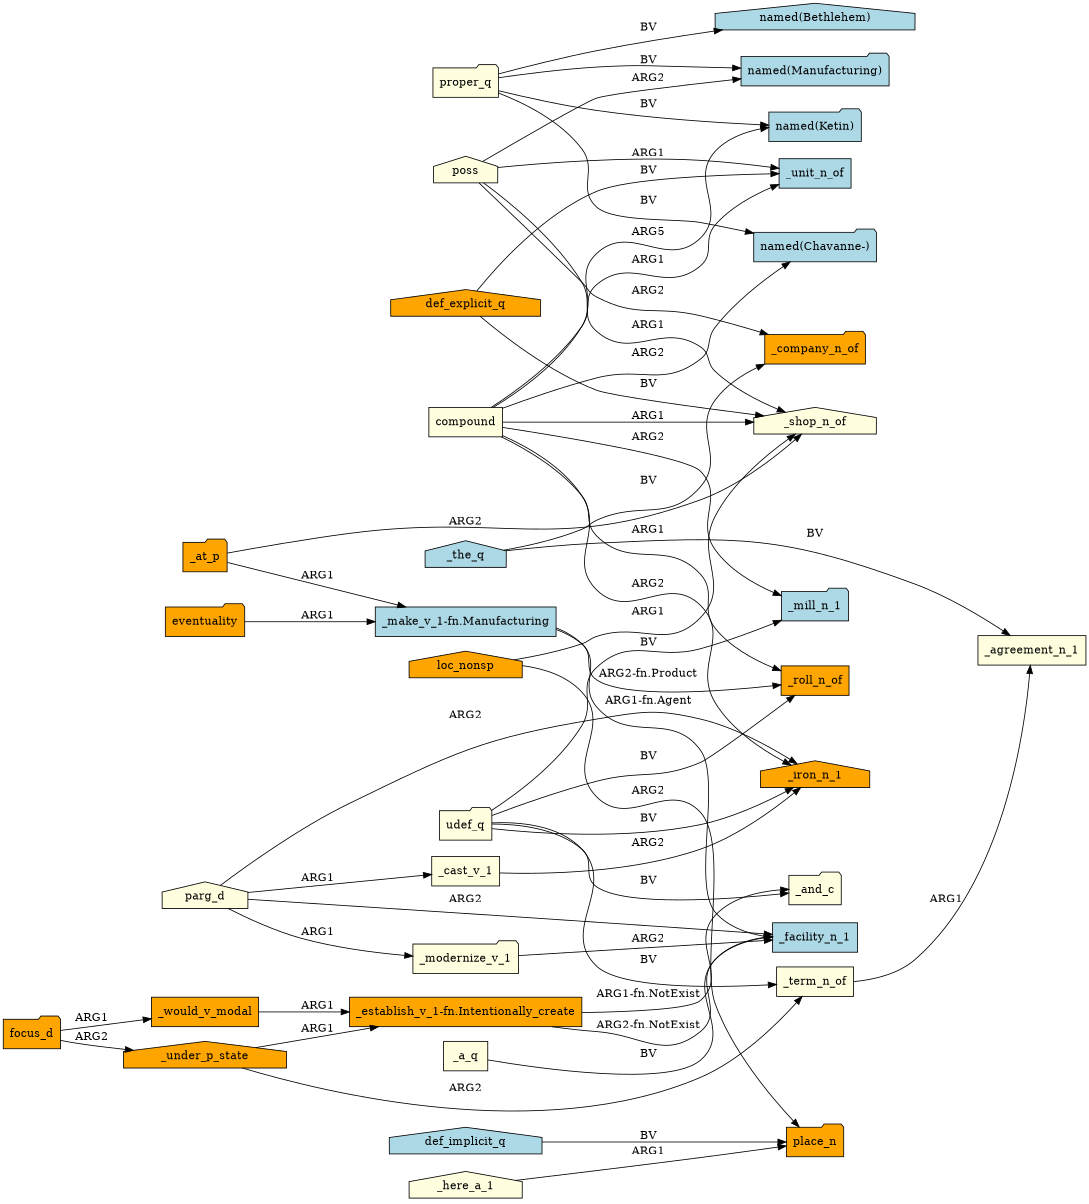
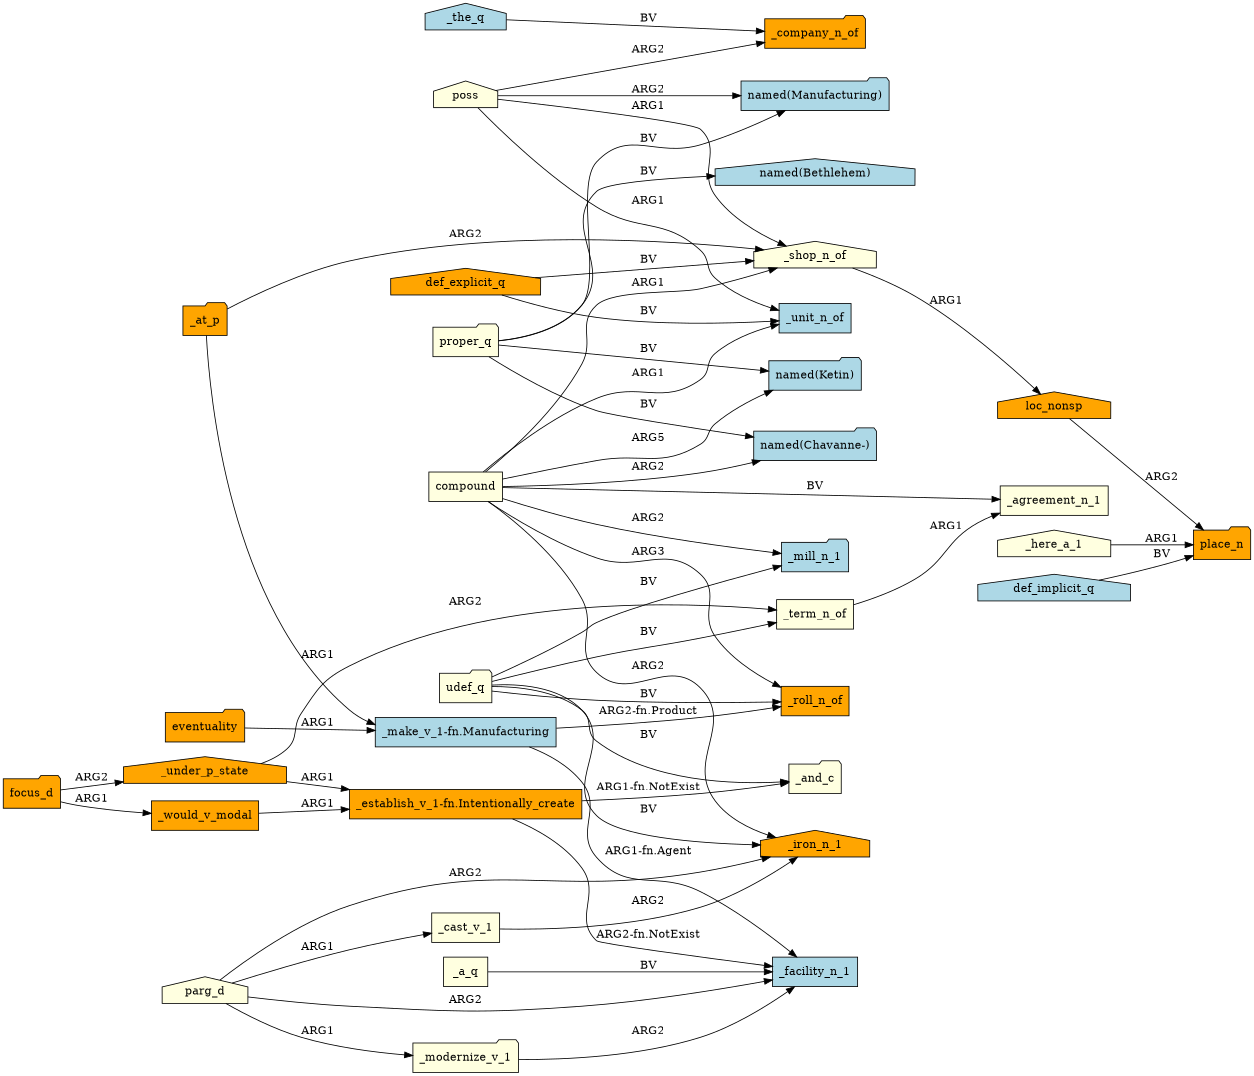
edge "compound" -> "_roll_n_of": label "ARG1" -> "ARG3"
edge "_the_q" -> "_agreement_n_1": now "compound" -> "_agreement_n_1"
edge "loc_nonsp" -> "_shop_n_of": reversed
